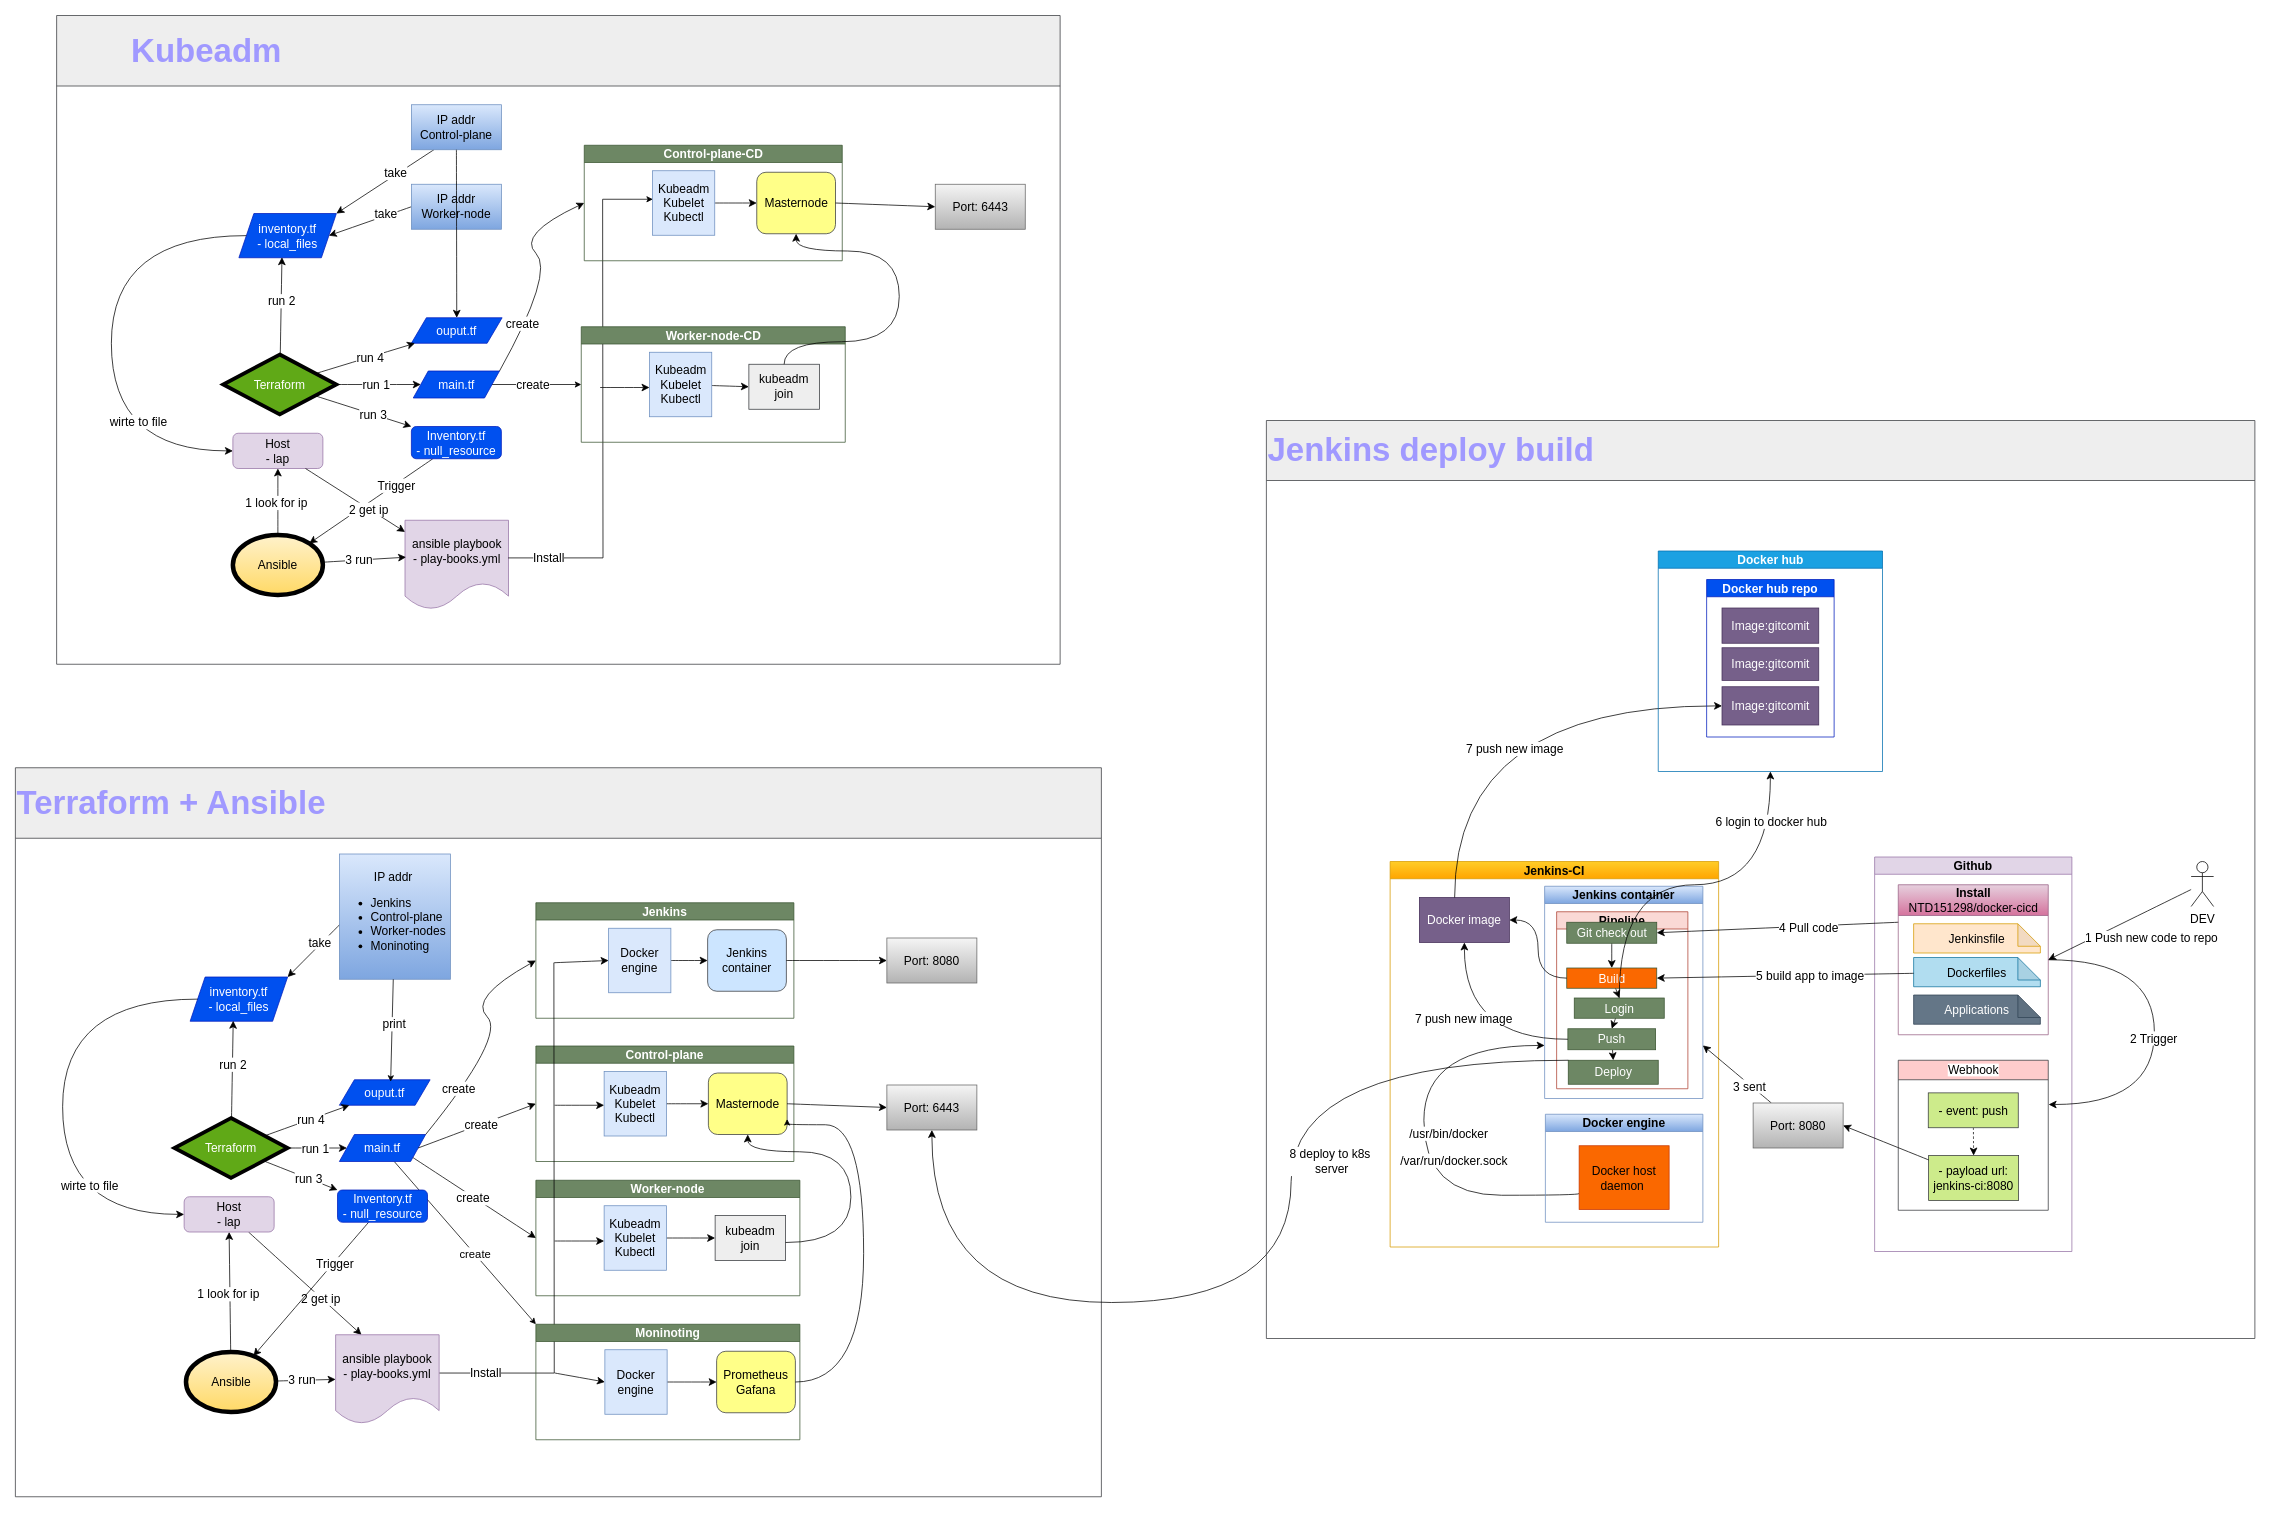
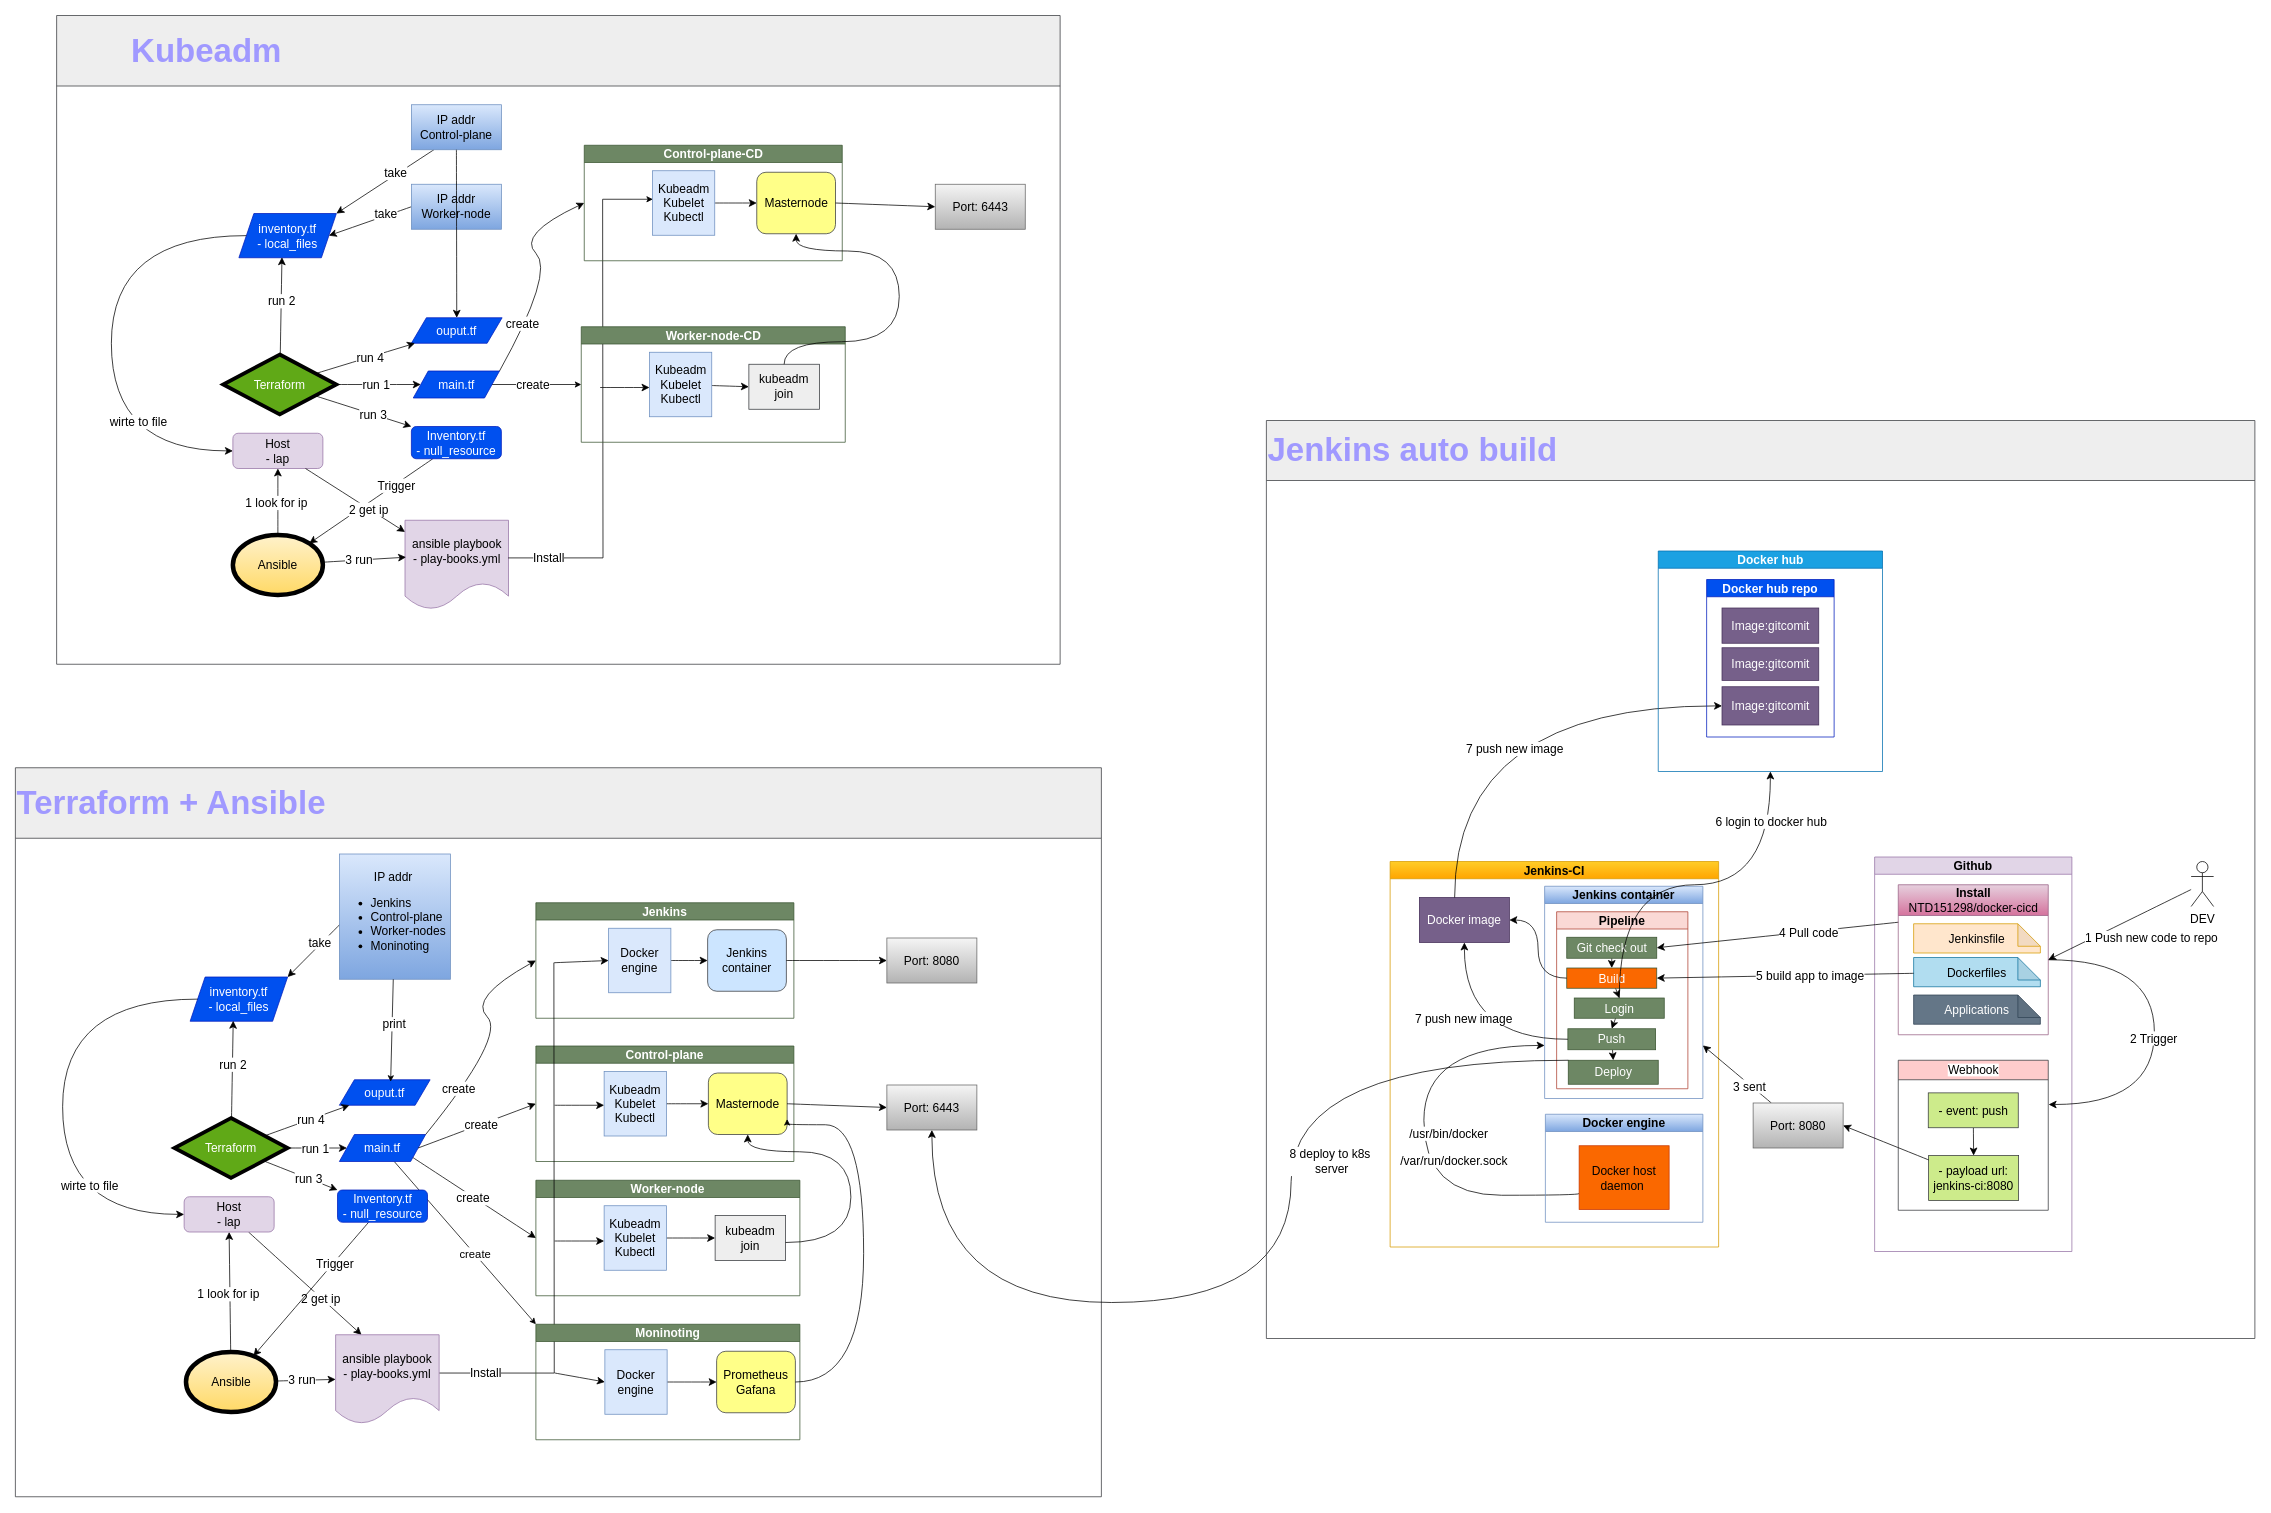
node "Jenkins deploy build": label "Jenkins deploy build" -> "Jenkins auto build"
node "Git check out": moved (1612, 933) -> (1612, 948)
edge "- event: push" -> "- payload url:jenkins-ci:8080": style dashed -> solid
